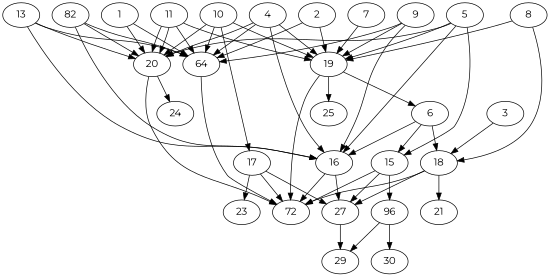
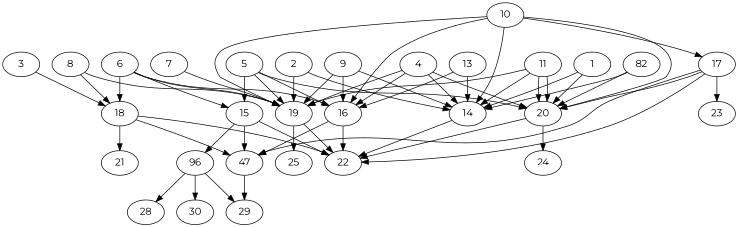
edge "13" -> "20": now "17" -> "20"
node "64": label "64" -> "14"
edge "19" -> "6": reversed
edge "82" -> "16": now "10" -> "16"
node "28": added
node "72": label "72" -> "22"
node "27": label "27" -> "47"
